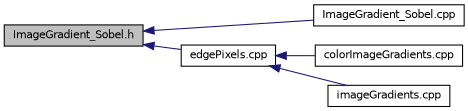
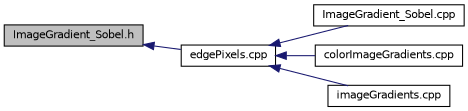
edge "ImageGradient_Sobel.cpp" -> "ImageGradient_Sobel.h": now "ImageGradient_Sobel.cpp" -> "edgePixels.cpp"
